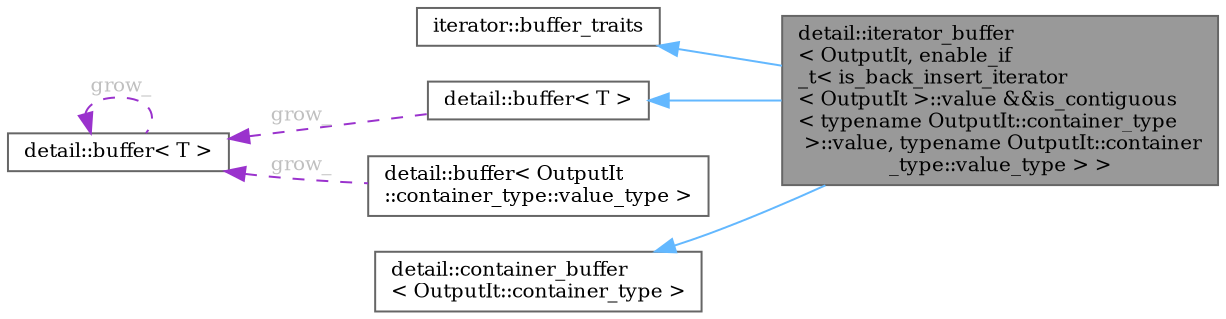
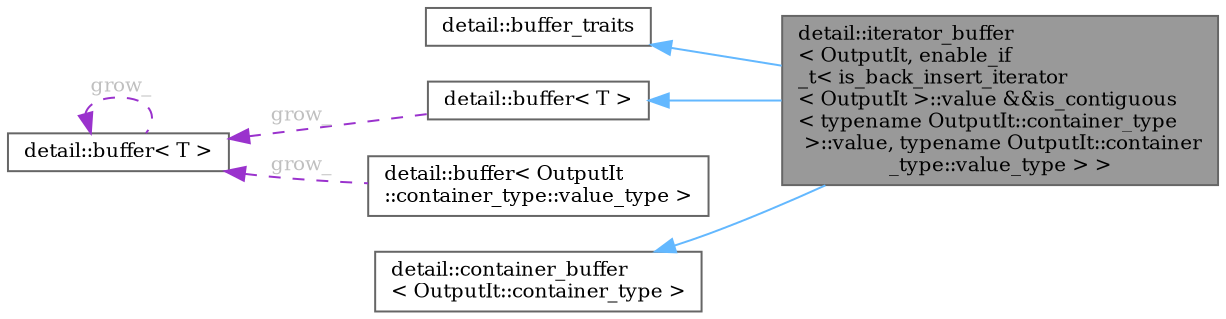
node "iterator::buffer_traits": label "iterator::buffer_traits" -> "detail::buffer_traits"
